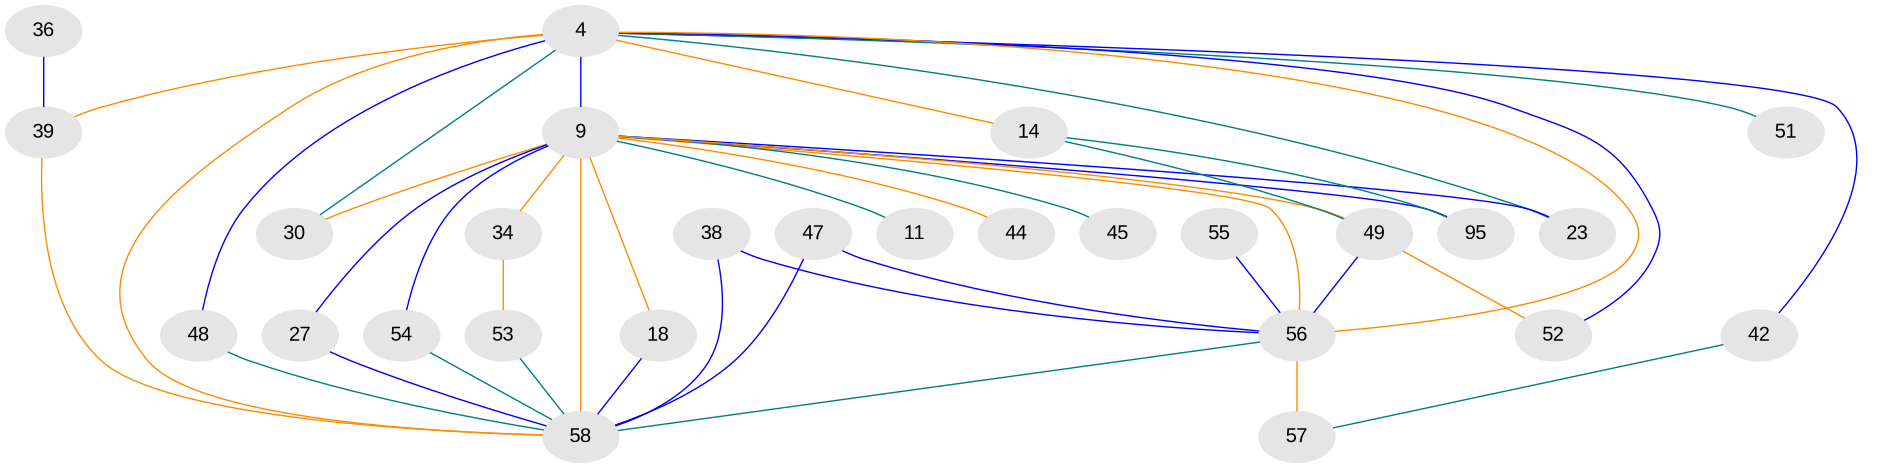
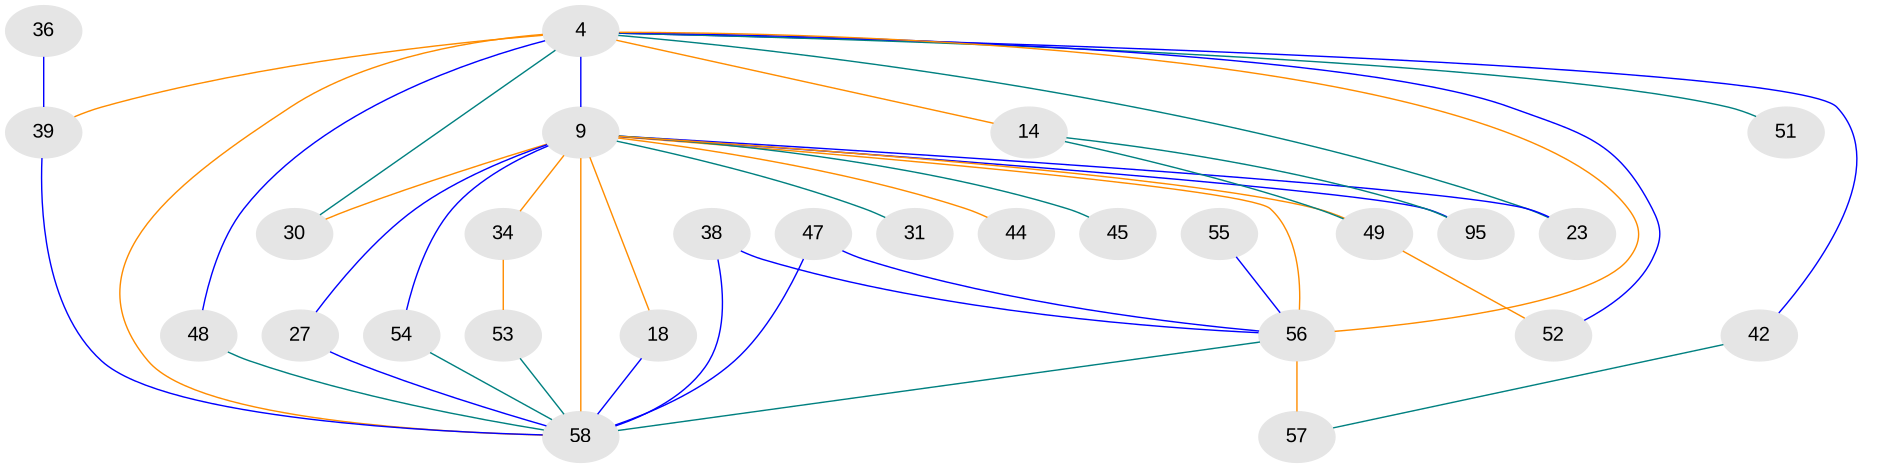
node "11": label "11" -> "31"
edge "49" -- "56": removed
edge "39" -- "58": color darkorange -> blue
